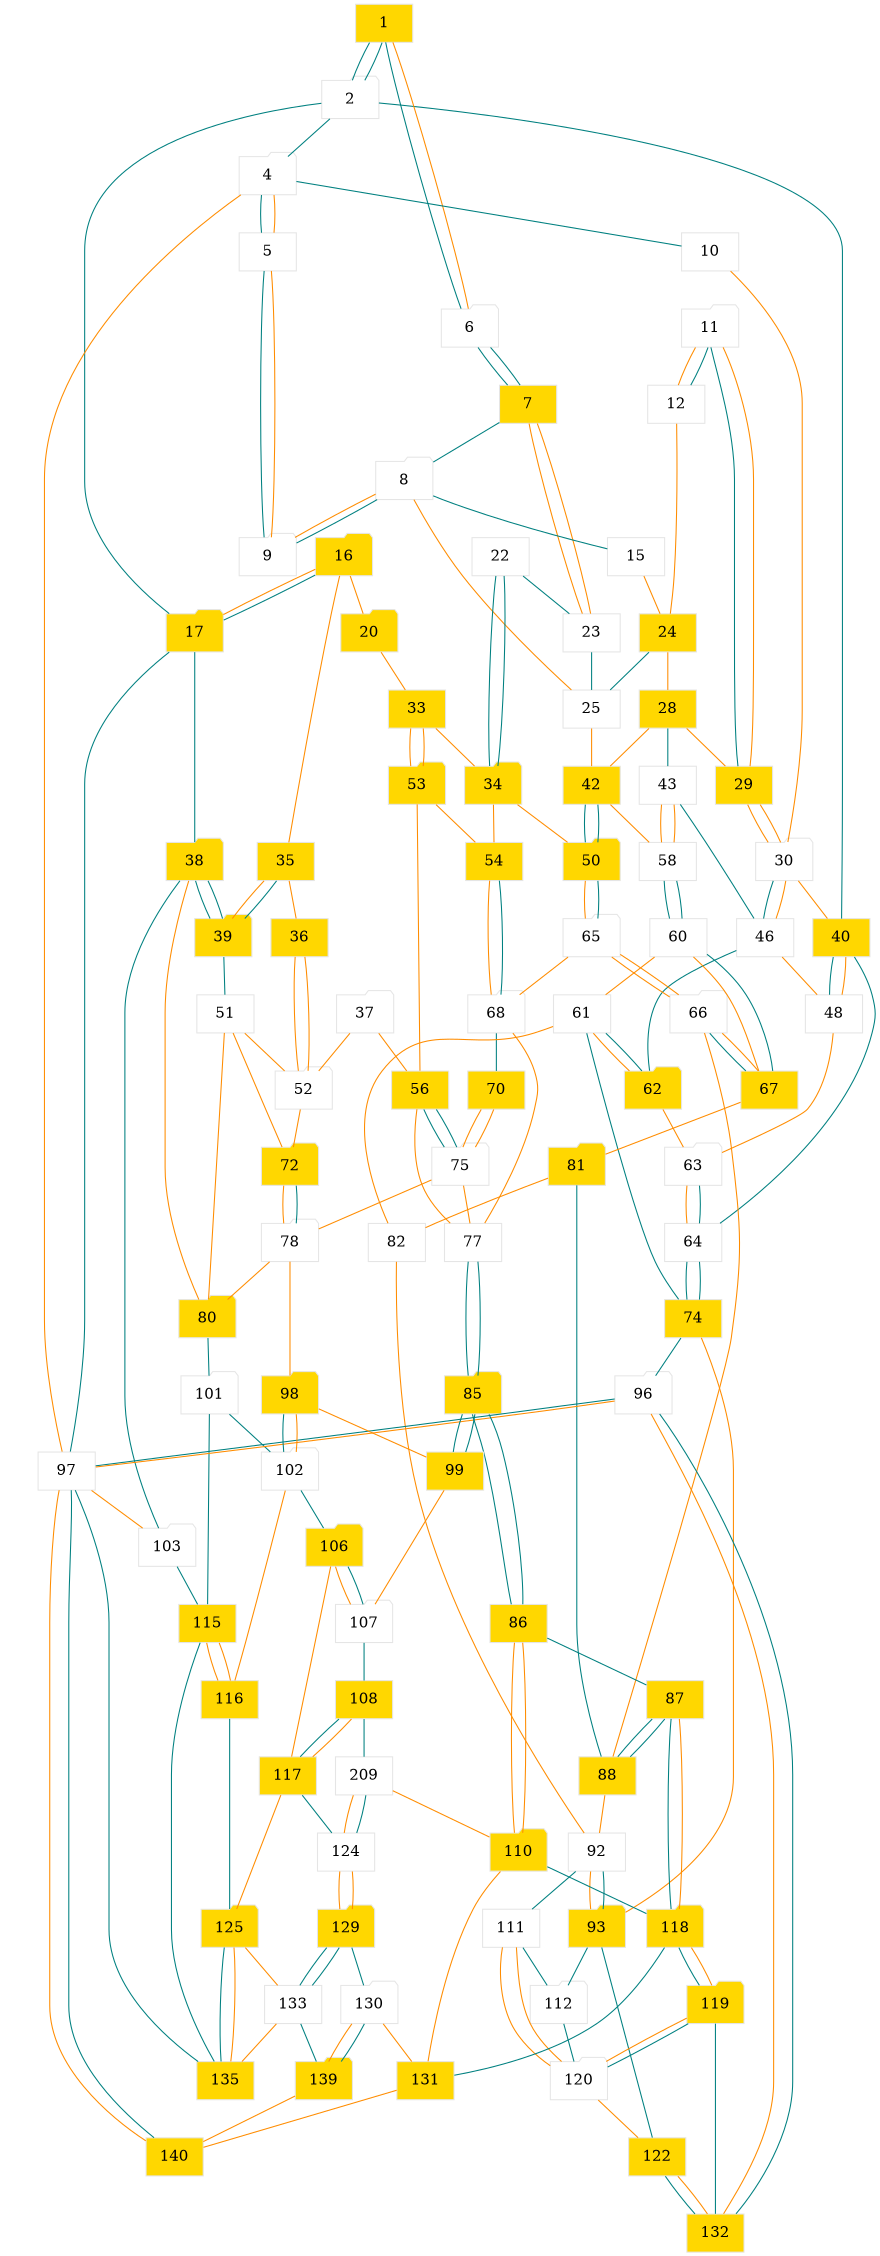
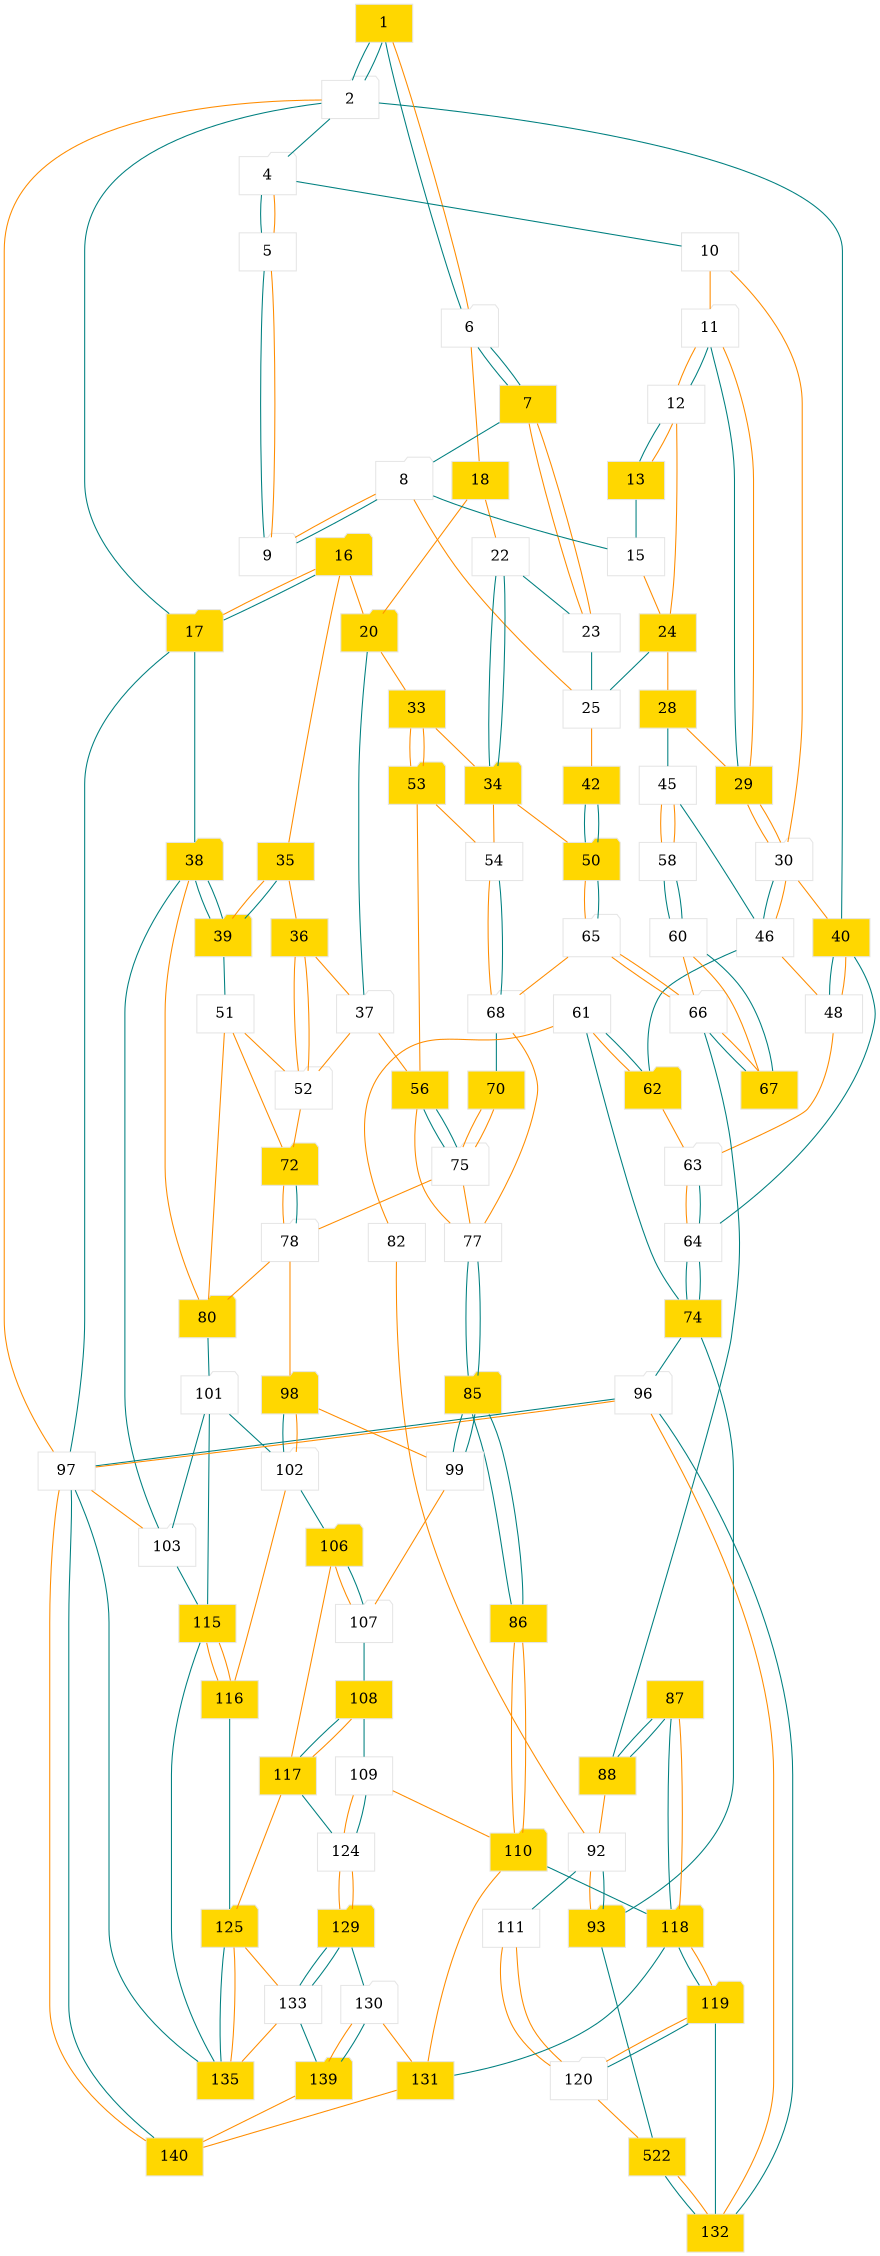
edge "10" -- "11": added
node "18": added
node "13": added
edge "28" -- "42": removed
node "43": label "43" -> "45"
edge "4" -- "97": now "2" -- "97"
edge "20" -- "37": added
edge "42" -- "58": removed
node "54": fillcolor gold -> white
edge "36" -- "37": added
edge "60" -- "61": now "60" -- "66"
node "81": removed
edge "66" -- "88": color darkorange -> teal
edge "101" -- "103": added
node "99": fillcolor gold -> white
edge "74" -- "93": color darkorange -> teal
edge "86" -- "87": removed
node "209": label "209" -> "109"
node "112": removed
node "122": label "122" -> "522"
